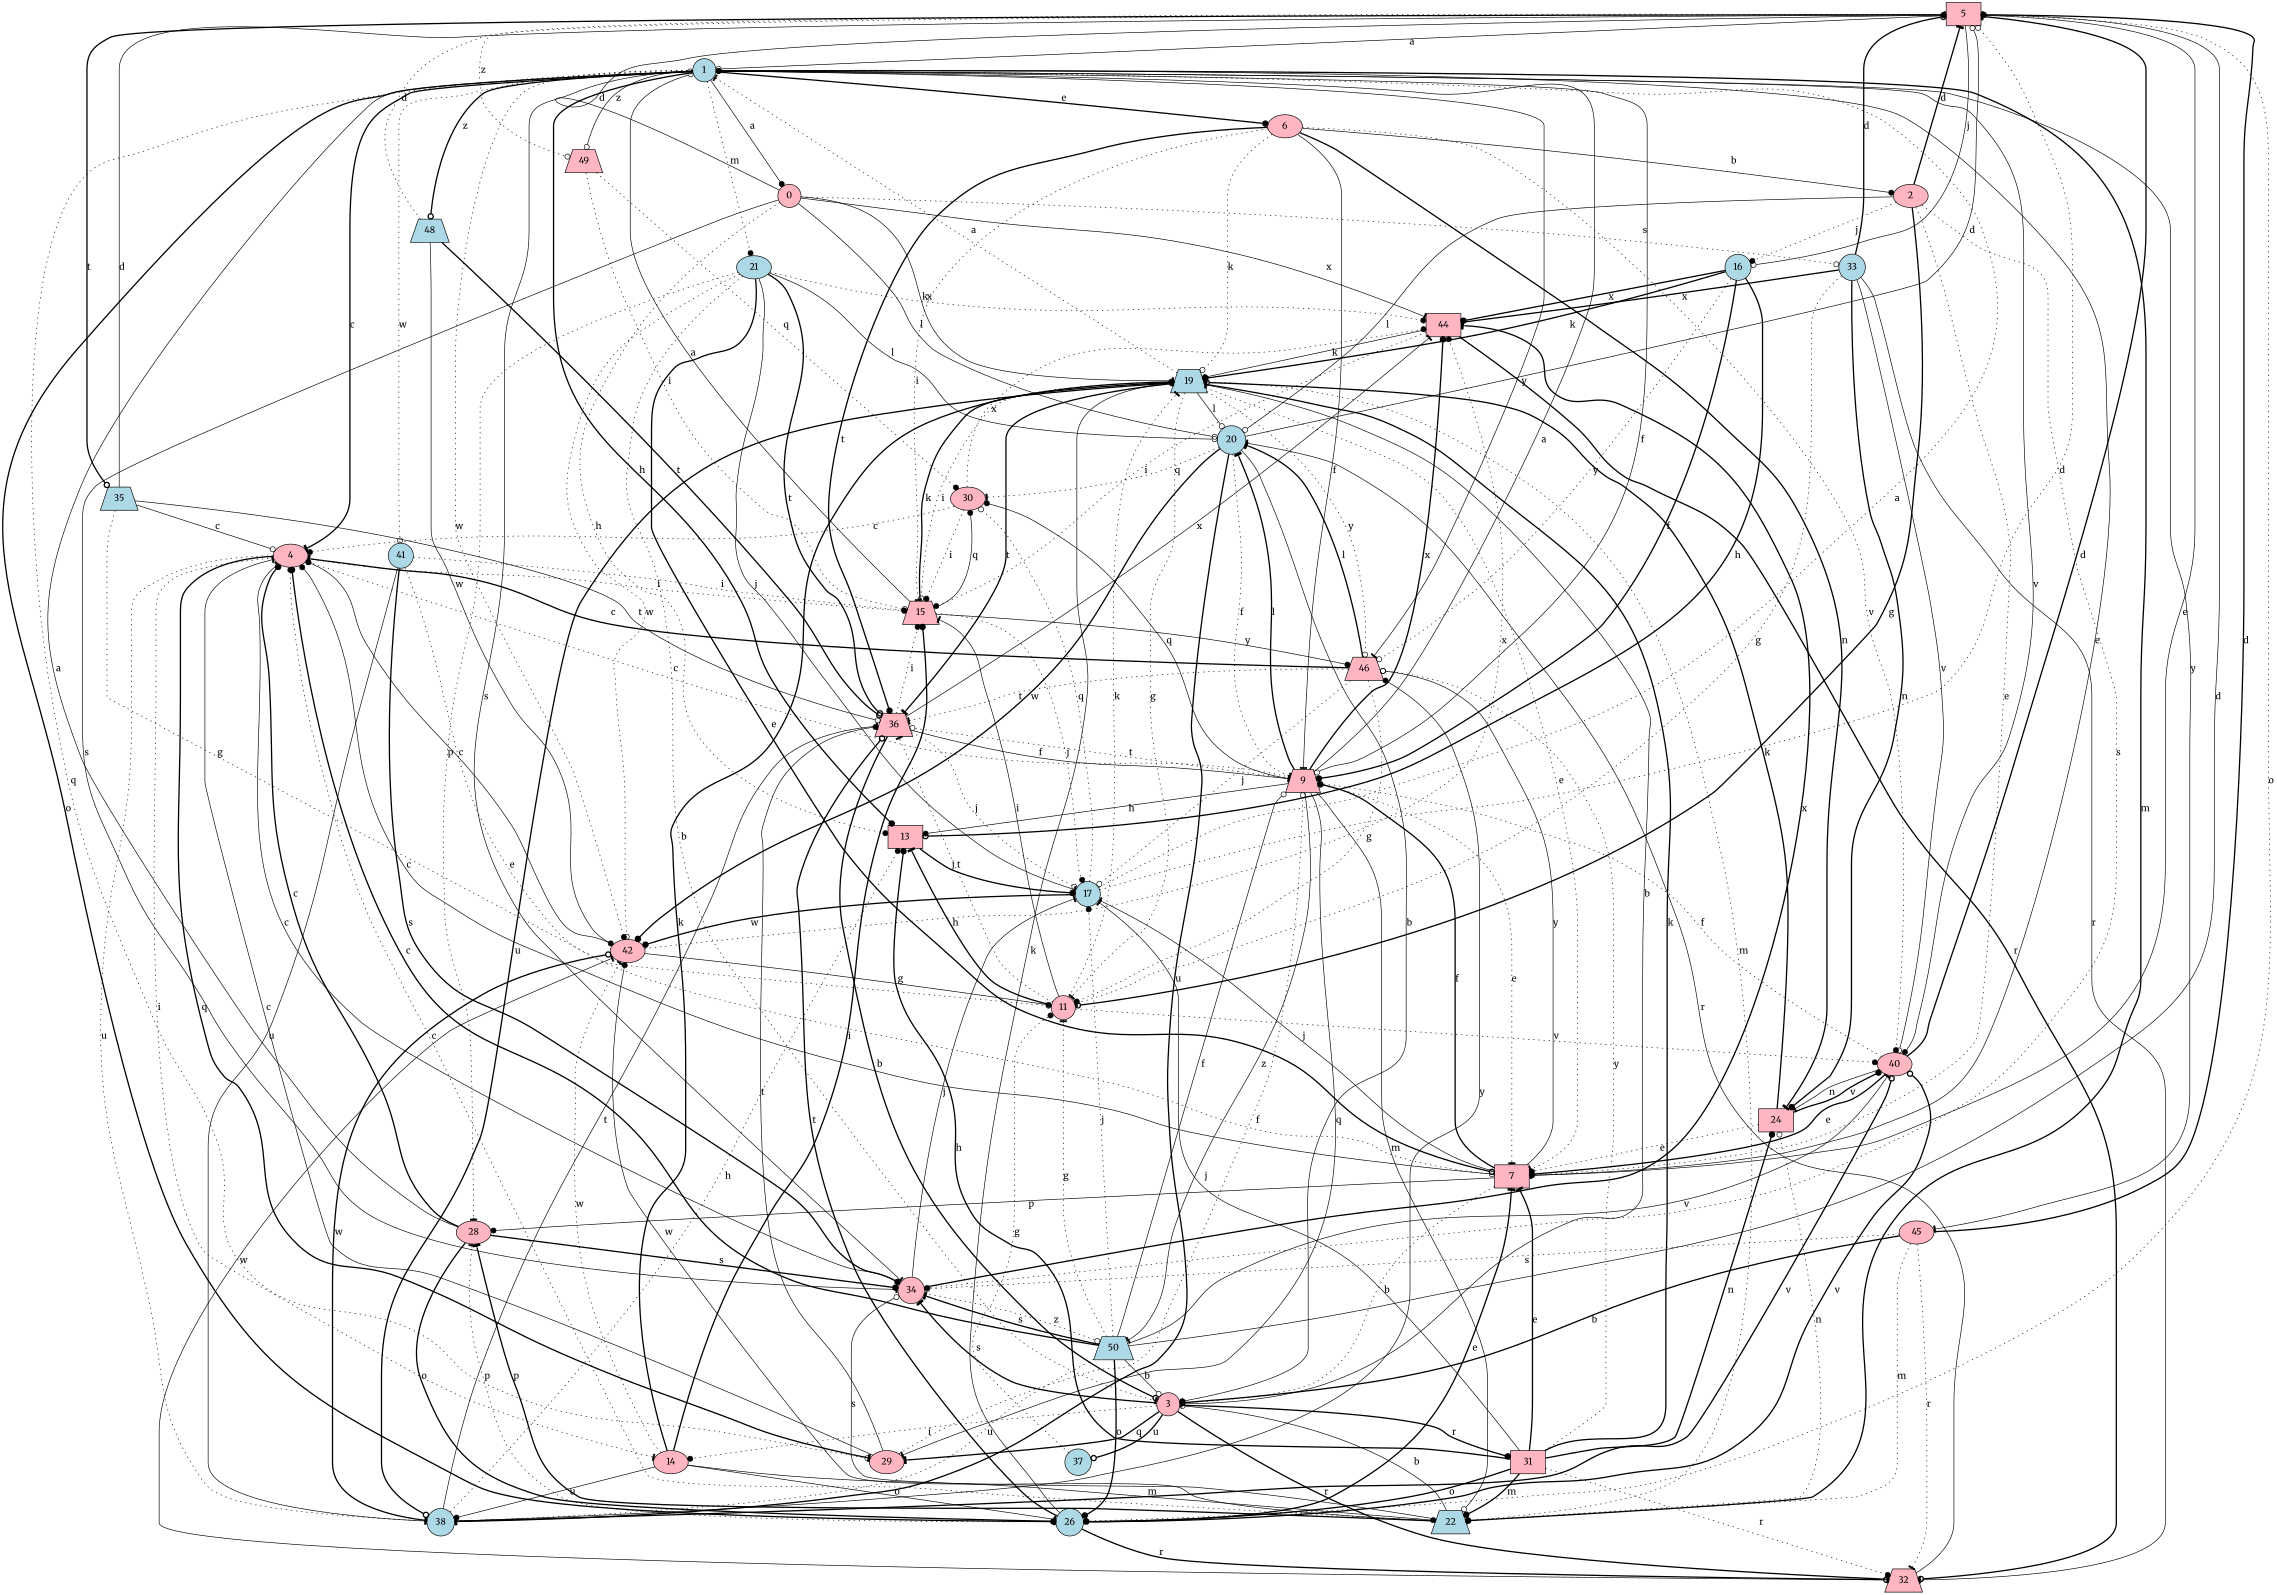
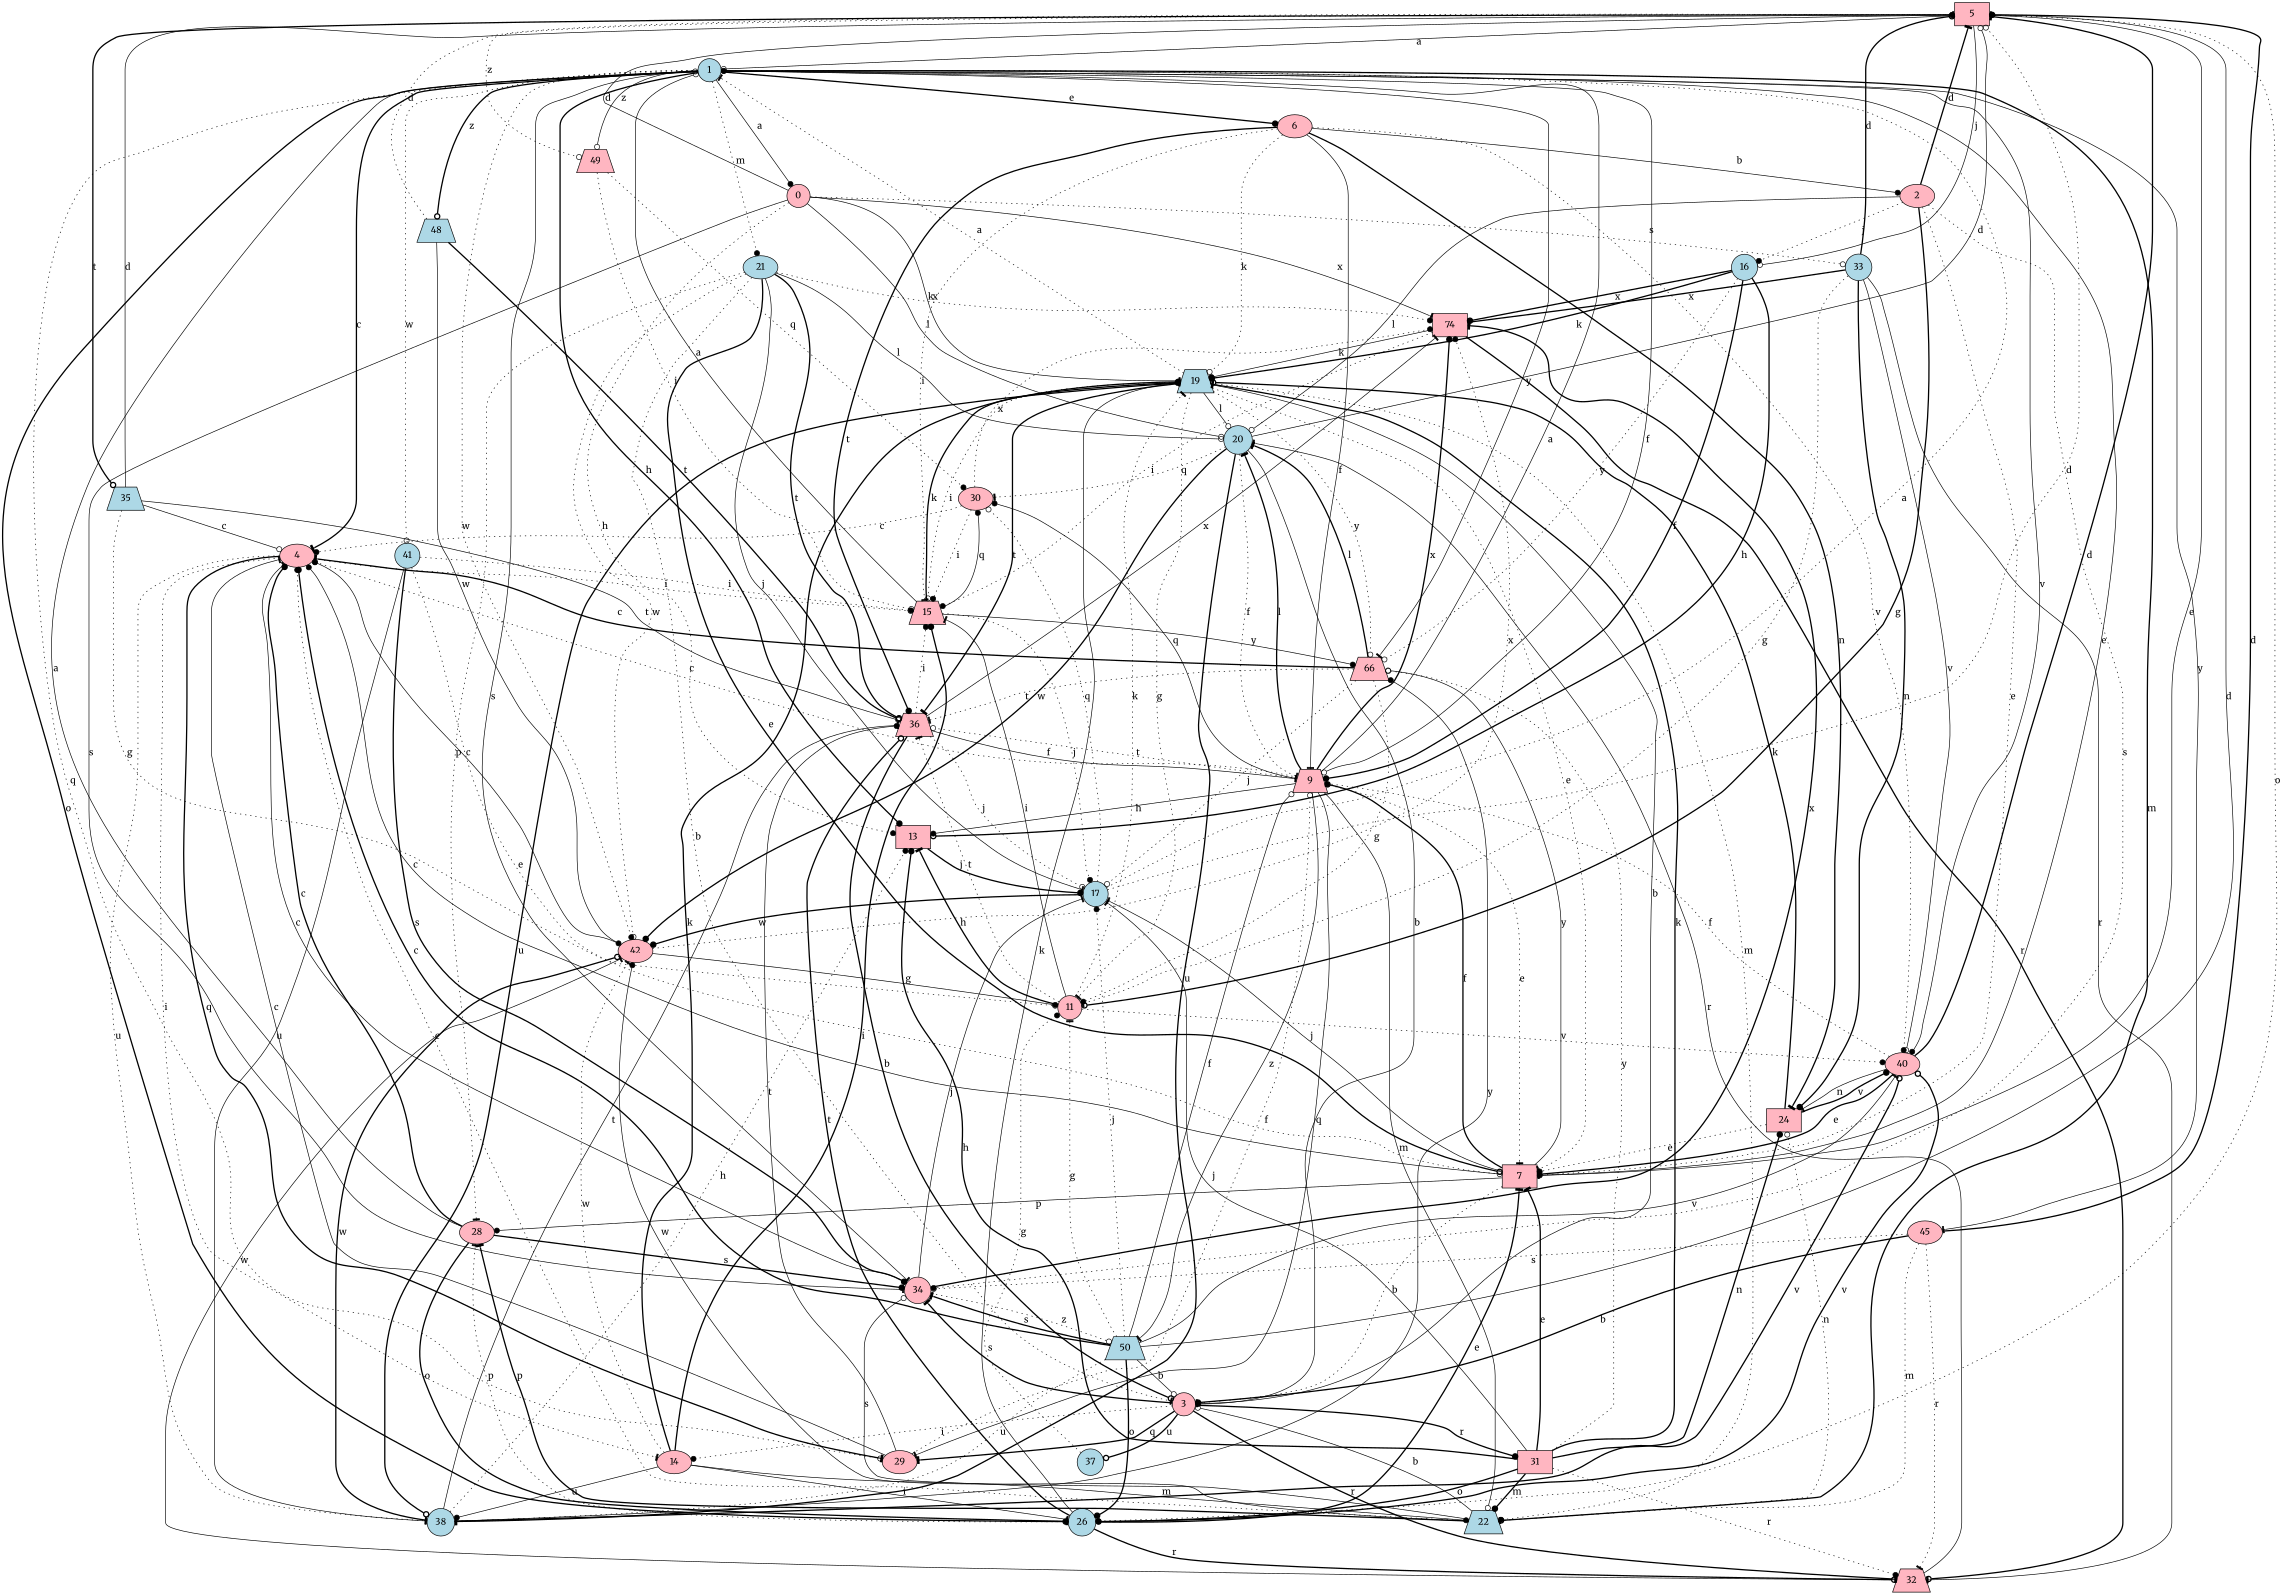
node "44": label "44" -> "74"
node "46": label "46" -> "66"
edge "14" -> "26": label "o" -> "i"
